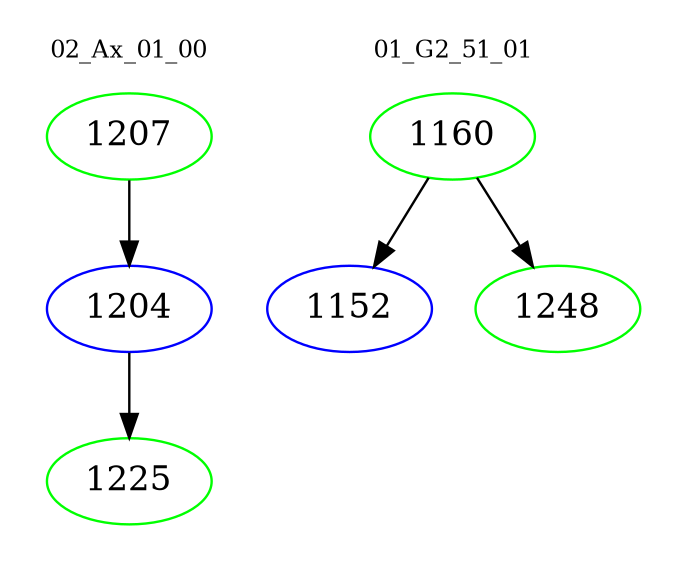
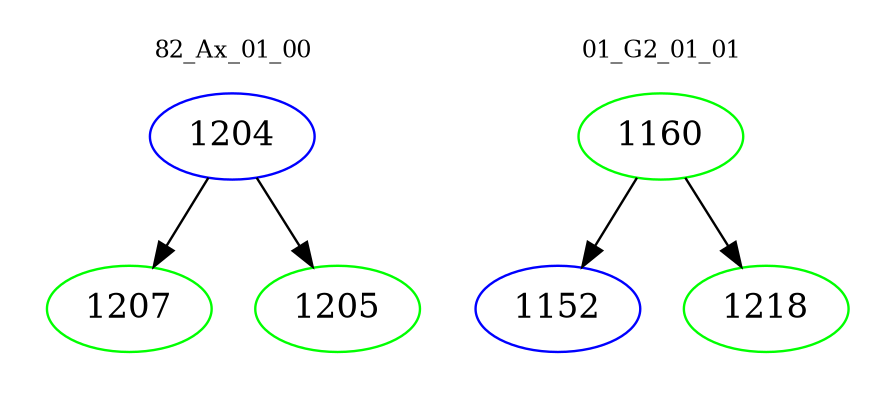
cluster "02_Ax_01_00": label "02_Ax_01_00" -> "82_Ax_01_00"
cluster "01_G2_51_01": label "01_G2_51_01" -> "01_G2_01_01"
edge "1207" -> "1204": reversed
node "1248": label "1248" -> "1218"
node "1225": label "1225" -> "1205"
